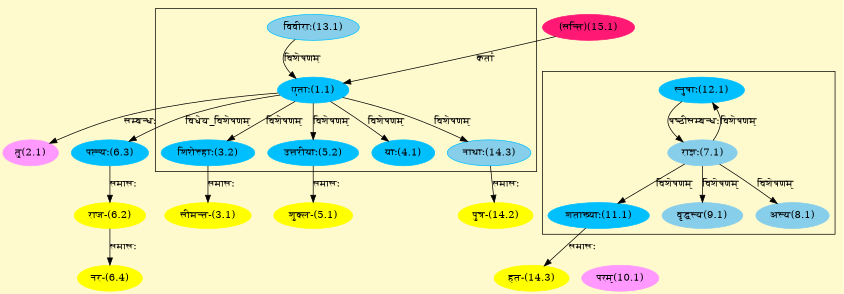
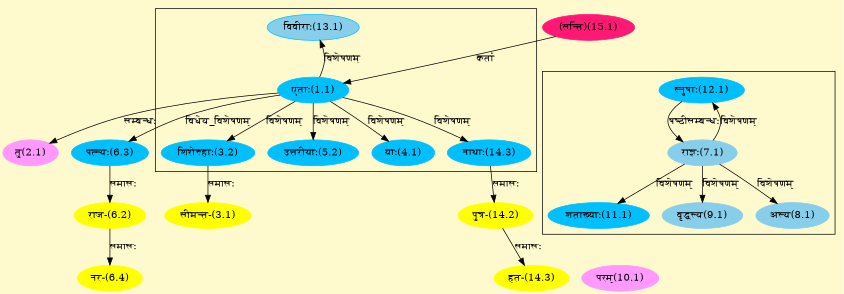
edge "विवीराः(13.1)" -> "एताः(1.1)": reversed
node "नाथाः(14.3)": fillcolor #87ceeb -> #00bfff
node "शुक्ल-(5.1)": removed
edge "शताख्याः(11.1)" -> "हत-(14.3)": now "पुत्र-(14.2)" -> "हत-(14.3)"
